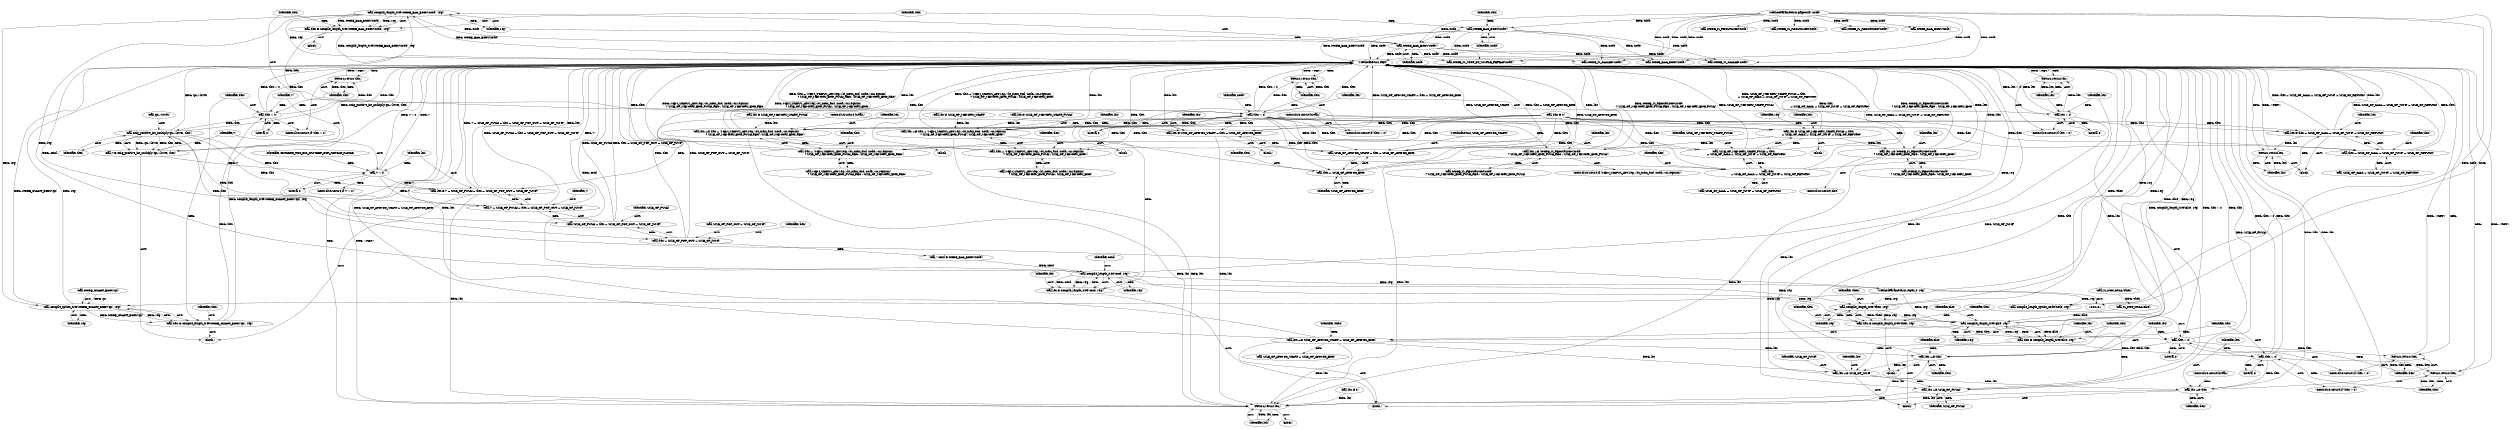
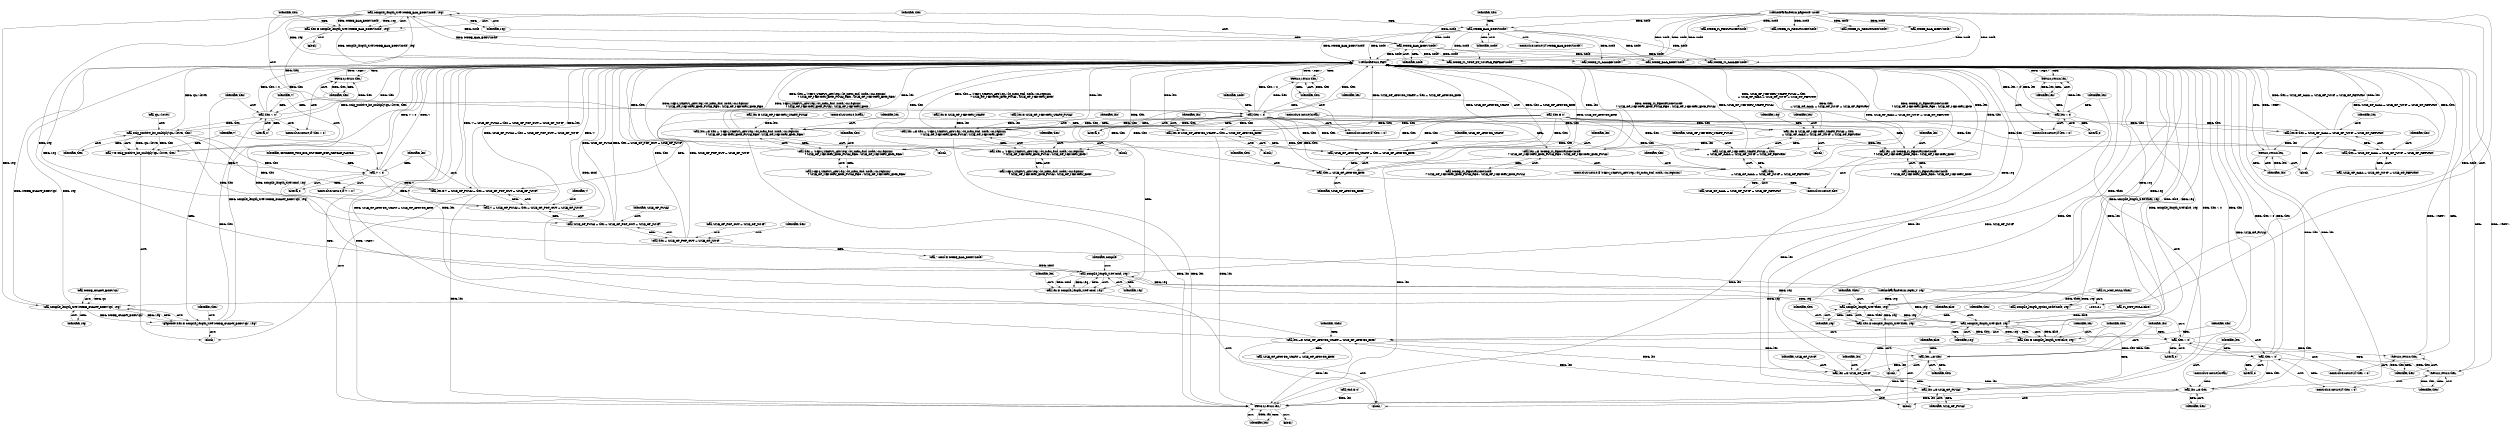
node "(ControlStructure,if (NODE_BAG_BODY(node)))": added
edge "(Call,tlen = compile_length_tree(Then, reg))" -> "(MethodReturn,RET)": added, label "DDG: compile_length_tree(Then, reg)"
edge "(Call,len = compile_length_tree(cond, reg))" -> "(MethodReturn,RET)": added, label "DDG: compile_length_tree(cond, reg)"
node "(MethodReturn,SIZE_OP_ATOMIC_START)": label "(MethodReturn,SIZE_OP_ATOMIC_START)" -> "(Identifier,SIZE_OP_ATOMIC_START)"
edge "(Call,v = onig_positive_int_multiply(qn->lower, tlen))" -> "(Call,onig_positive_int_multiply(qn->lower, tlen))": removed, label "CFG:"
edge "(MethodParameterIn,regex_t* reg)" -> "(Call,compile_length_tree(NODE_BAG_BODY(node), reg))": label "DDG: cond" -> "DDG: reg"
edge "(MethodParameterIn,BagNode* node)" -> "1000101": label "SIZE: " -> "AST: "
edge "(Call,tlen + SIZE_OP_ATOMIC_END)" -> "(Identifier,SIZE_OP_ATOMIC_END)": now "(Call,tlen + SIZE_OP_ATOMIC_END)" -> "(ControlStructure,else)"
edge "(Call,v < 0)" -> "(ControlStructure,if (v < 0))": label "CFG: " -> "AST: "
edge "(Call,onig_positive_int_multiply(qn->lower, tlen))" -> "(Call,tlen + SIZE_OP_POP_OUT + SIZE_OP_JUMP)": removed, label "DDG: tlen"
node "(Identifier,cond)": label "(Identifier,cond)" -> "(Identifier,compile)"
edge "(Call,compile_length_tree(cond, reg))" -> "(MethodParameterIn,regex_t* reg)": reversed
edge "(Call,IS_NOT_NULL(Then))" -> "(Call,IS_NOT_NULL(Else))": now "(Call,IS_NOT_NULL(Then))" -> "(Call,compile_length_tree(Then, reg))"
node "(Call,compile_option_tree(NODE_QUANT_BODY(qn), reg))": label "(Call,compile_option_tree(NODE_QUANT_BODY(qn), reg))" -> "(Call,compile_length_tree(NODE_QUANT_BODY(qn), reg))"
node "(Call,tlen = compile_length_tree(NODE_QUANT_BODY(qn), reg))": label "(Call,tlen = compile_length_tree(NODE_QUANT_BODY(qn), reg))" -> "(BagNode,tlen = compile_length_tree(NODE_QUANT_BODY(qn), reg))"
edge "(Call,len += SIZE_OP_PUSH)" -> "(Call,len += SIZE_OP_ATOMIC_START + SIZE_OP_ATOMIC_END)": added, label "DDG: len"
node "(Call,len = 0)": label "(Call,len = 0)" -> "(Call,end = 0)"
